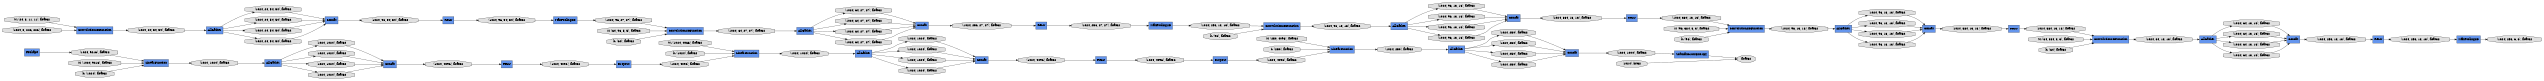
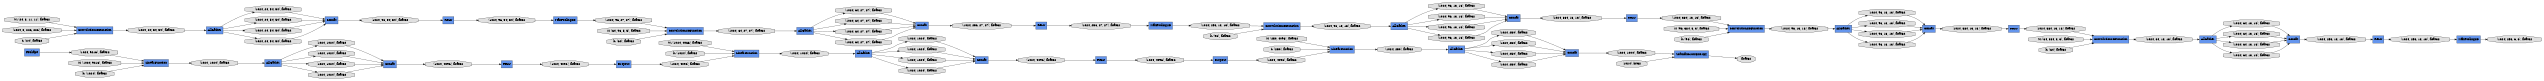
node "b: (24), float32": added
edge "(1024), int32" -> "float32": now "(1024), int32" -> "SoftmaxCrossEntropy"
